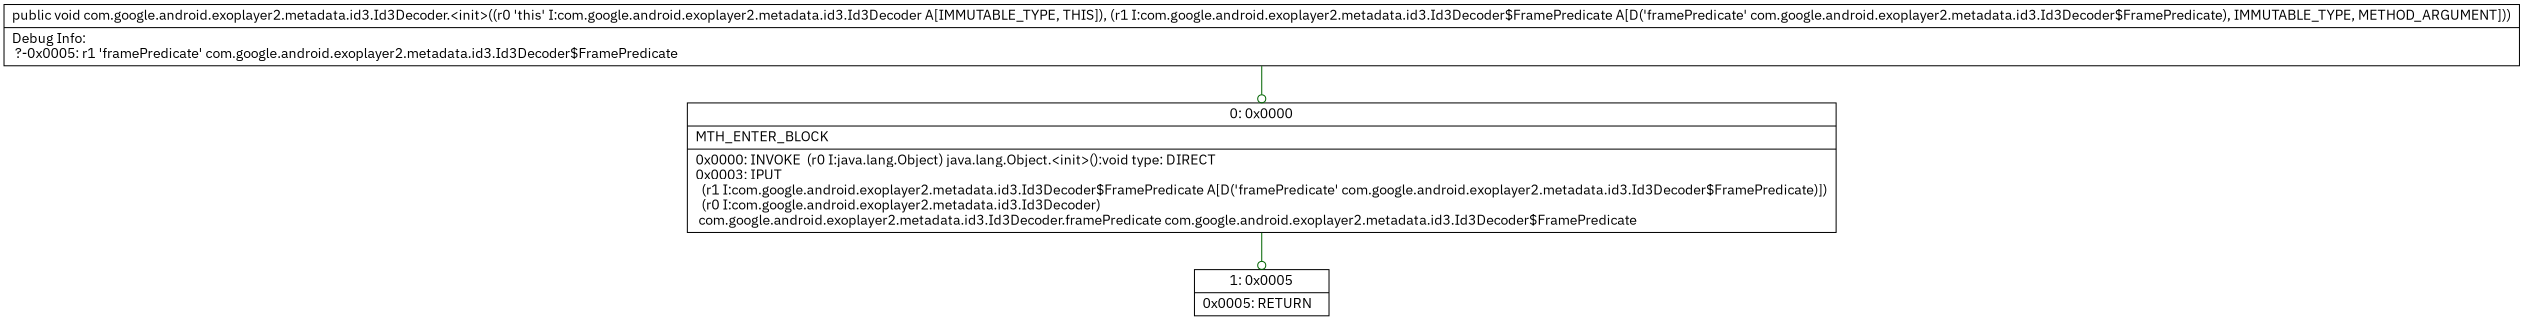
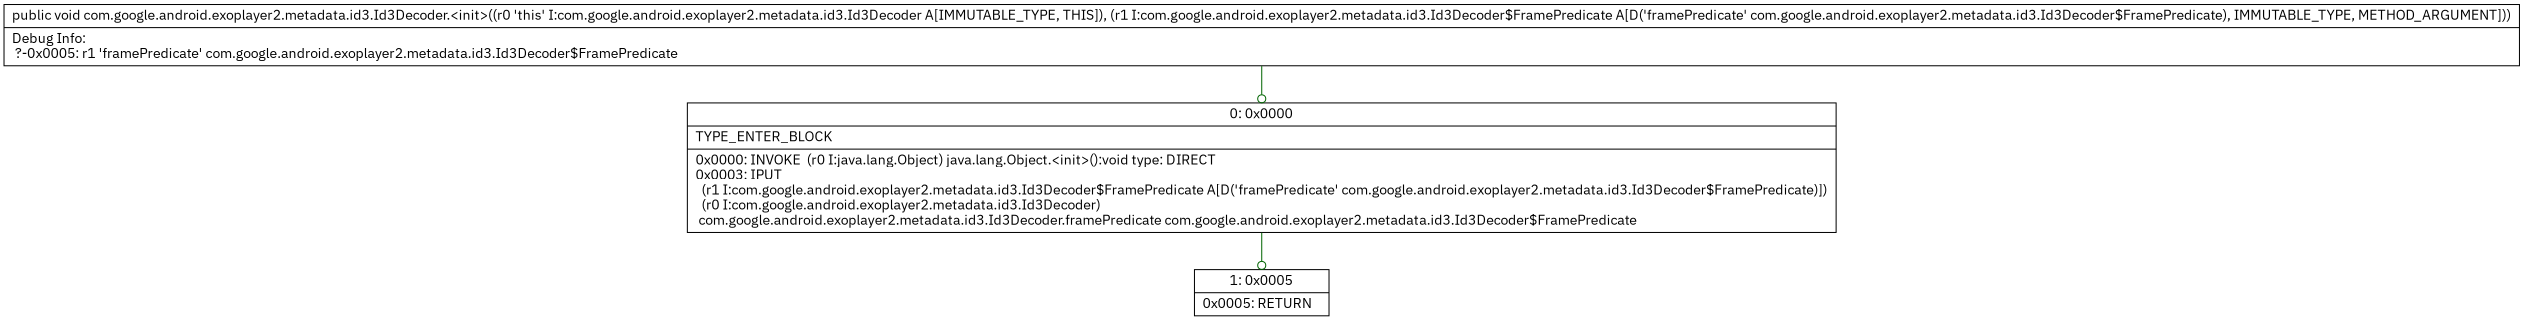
node "0: 0x0000": text "MTH_ENTER_BLOCK" -> "TYPE_ENTER_BLOCK"
